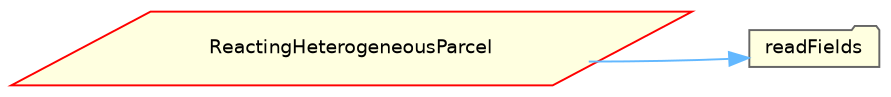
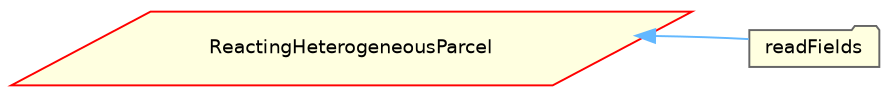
edge "ReactingHeterogeneousParcel" -> "readFields": reversed
